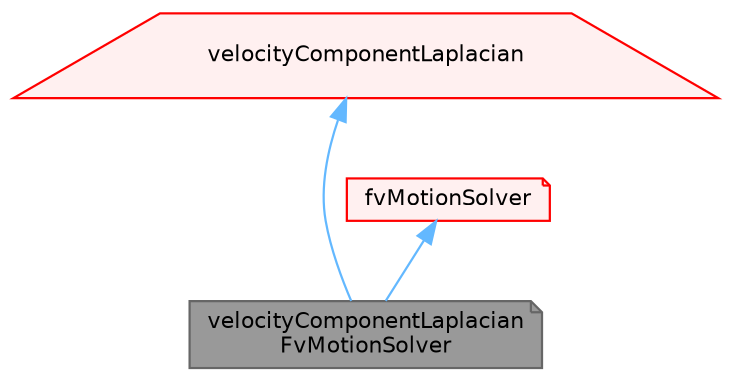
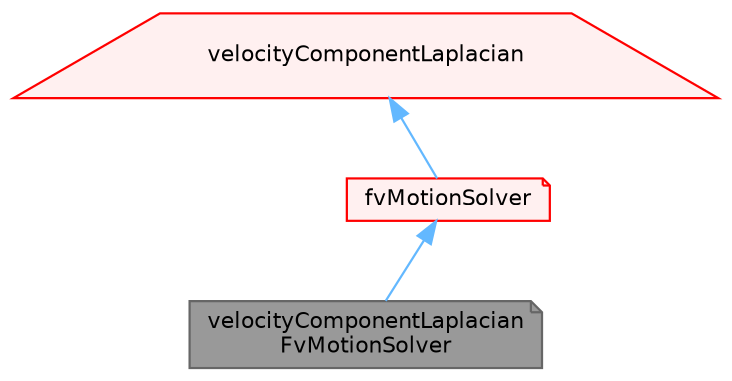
edge "velocityComponentLaplacian FvMotionSolver" -> "velocityComponentLaplacian": now "fvMotionSolver" -> "velocityComponentLaplacian"
